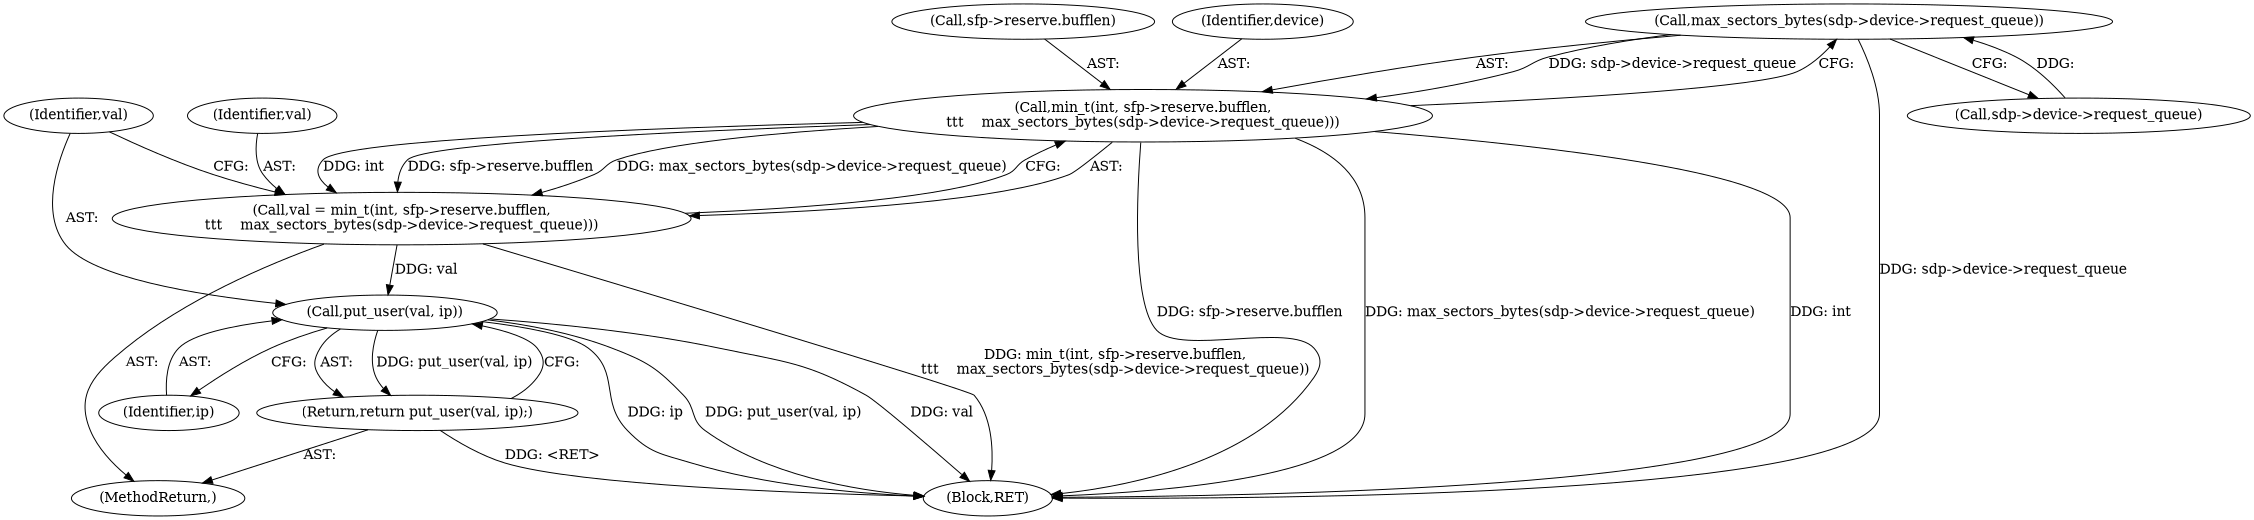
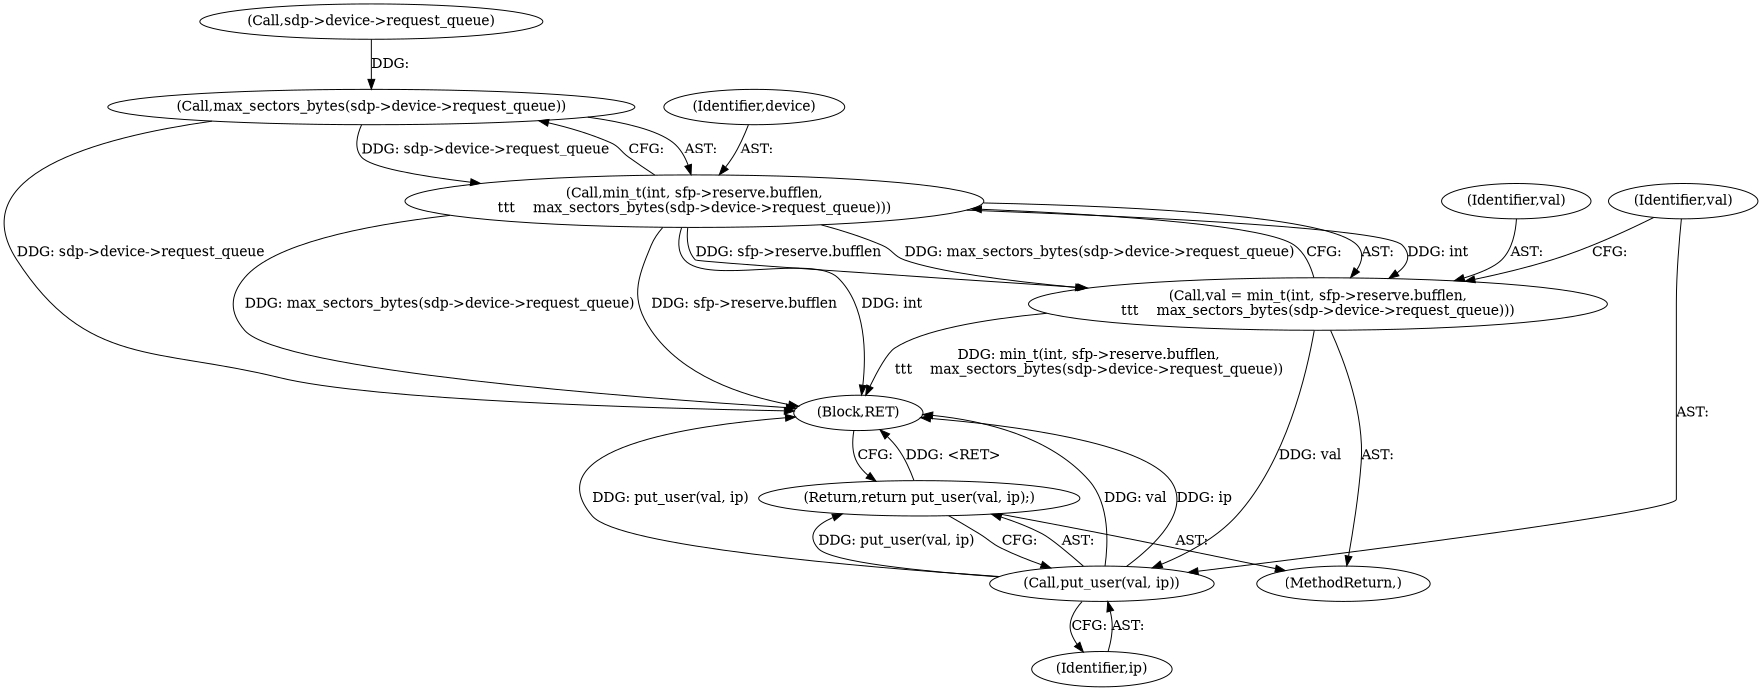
node "(Call,sfp->reserve.bufflen)": removed
edge "(Call,max_sectors_bytes(sdp->device->request_queue))" -> "(Call,sdp->device->request_queue)": removed, label "CFG:"
edge "(Block,RET)" -> "(Return,return put_user(val, ip);)": added, label "CFG:"
